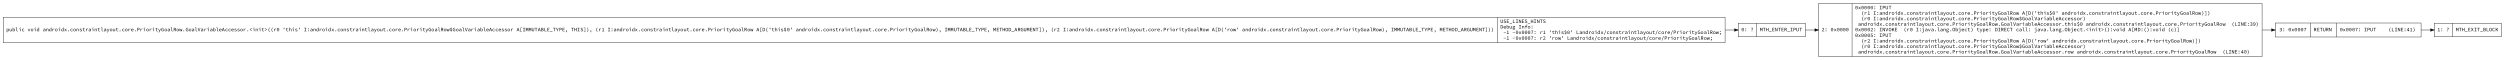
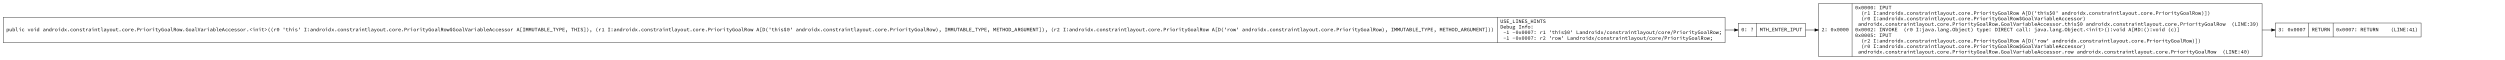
node "3: 0x0007": text "0x0007: IPUT    (LINE:41)" -> "0x0007: RETURN    (LINE:41)"
node "1: ?": removed
